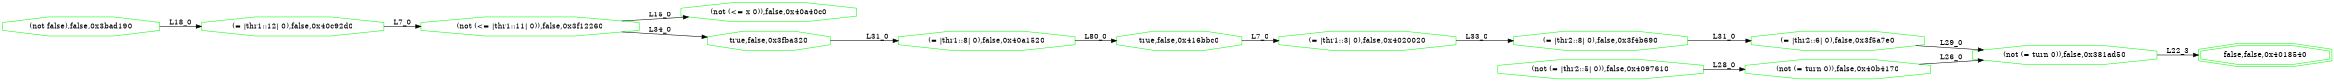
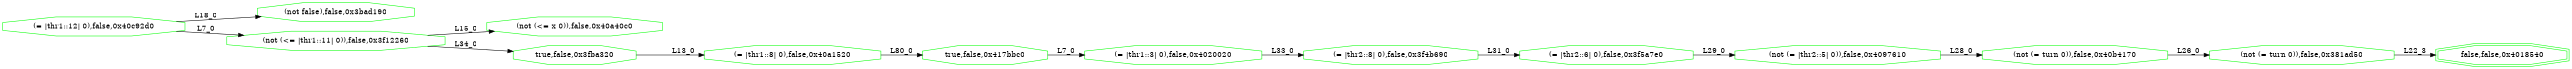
edge "(not false),false,0x3bad190" -> "(= |thr1::12| 0),false,0x40c92d0": reversed
edge "true,false,0x3fba320" -> "(= |thr1::8| 0),false,0x40a1520": label "L31_0" -> "L13_0"
node "true,false,0x416bbc0": label "true,false,0x416bbc0" -> "true,false,0x417bbc0"
edge "(= |thr2::6| 0),false,0x3f5a7e0" -> "(not (= turn 0)),false,0x381ad50": now "(= |thr2::6| 0),false,0x3f5a7e0" -> "(not (= |thr2::5| 0)),false,0x4097610"
